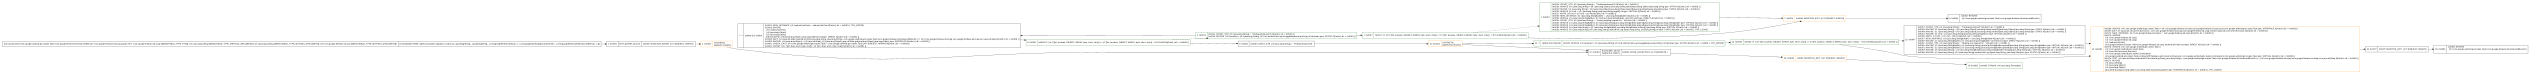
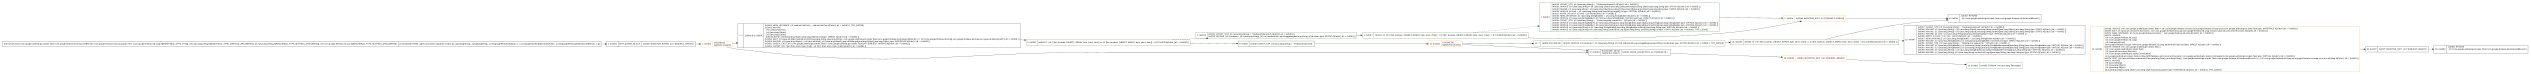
edge "4: 0x0011" -> "2: ?": now "1: 0x0001" -> "2: ?"
edge "13: 0x0047" -> "14: 0x006b": removed
edge "12: 0x0045" -> "14: 0x006b": now "12: 0x0045" -> "8: 0x003e"
